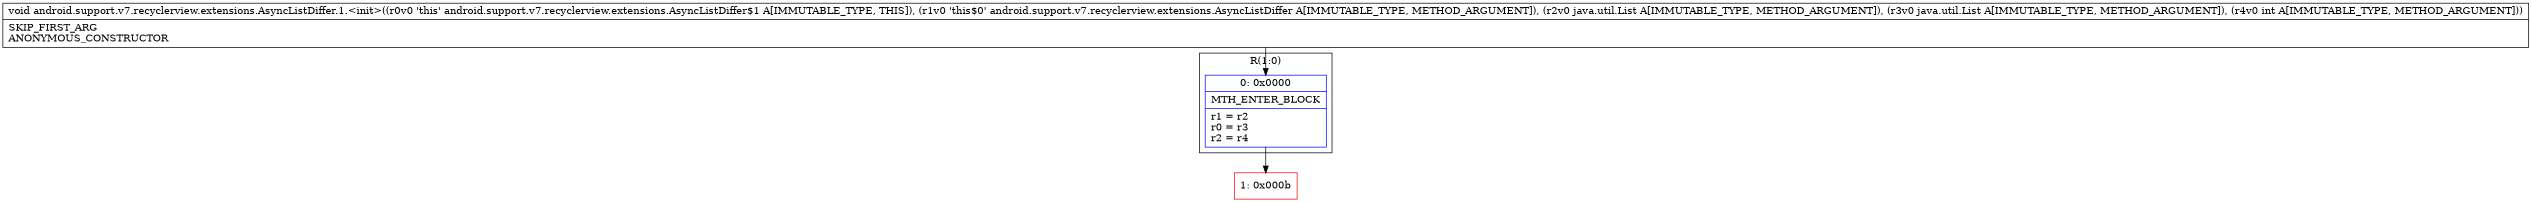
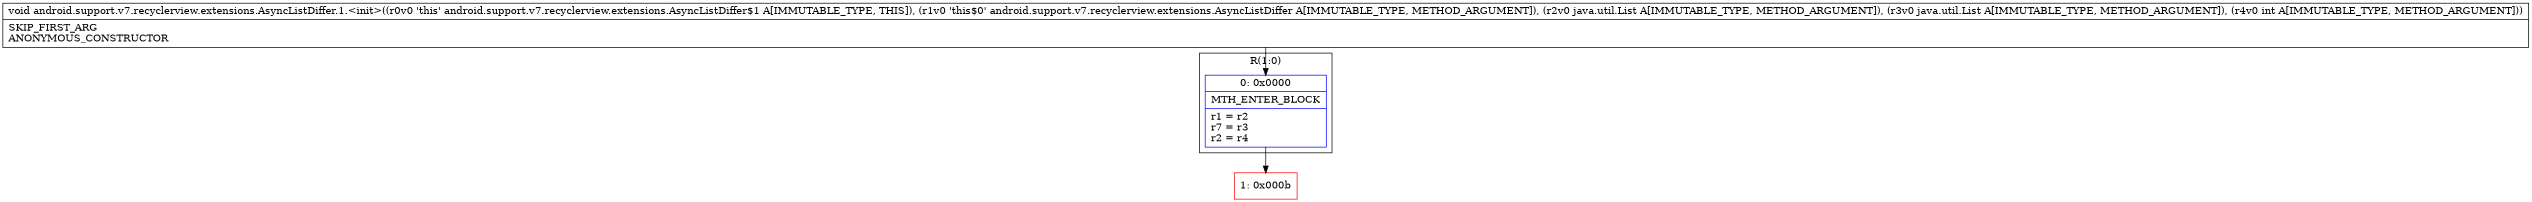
node "0: 0x0000": text "r0 = r3" -> "r7 = r3"
